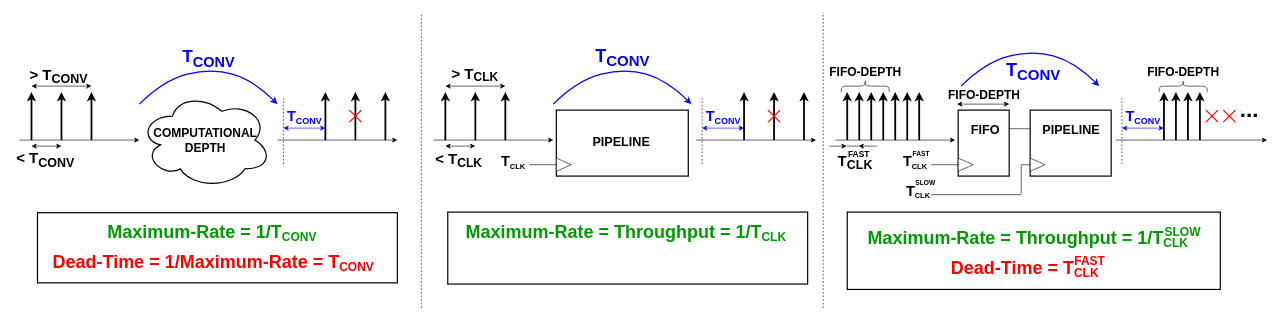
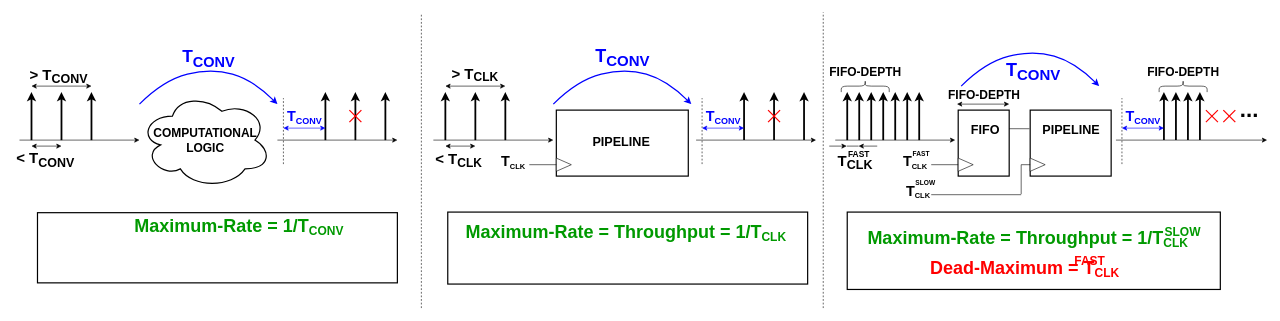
node "COMPUTATIONAL DEPTH": label "COMPUTATIONAL DEPTH" -> "COMPUTATIONAL LOGIC"
node "Maximum-Rate = 1/TCONV": moved (215, 233) -> (242, 227)
node "Dead-Time = 1/Maximum-Rate = TCONV": removed
node "Dead-Time = TCLK": label "Dead-Time = TCLK" -> "Dead-Maximum = TCLK"
